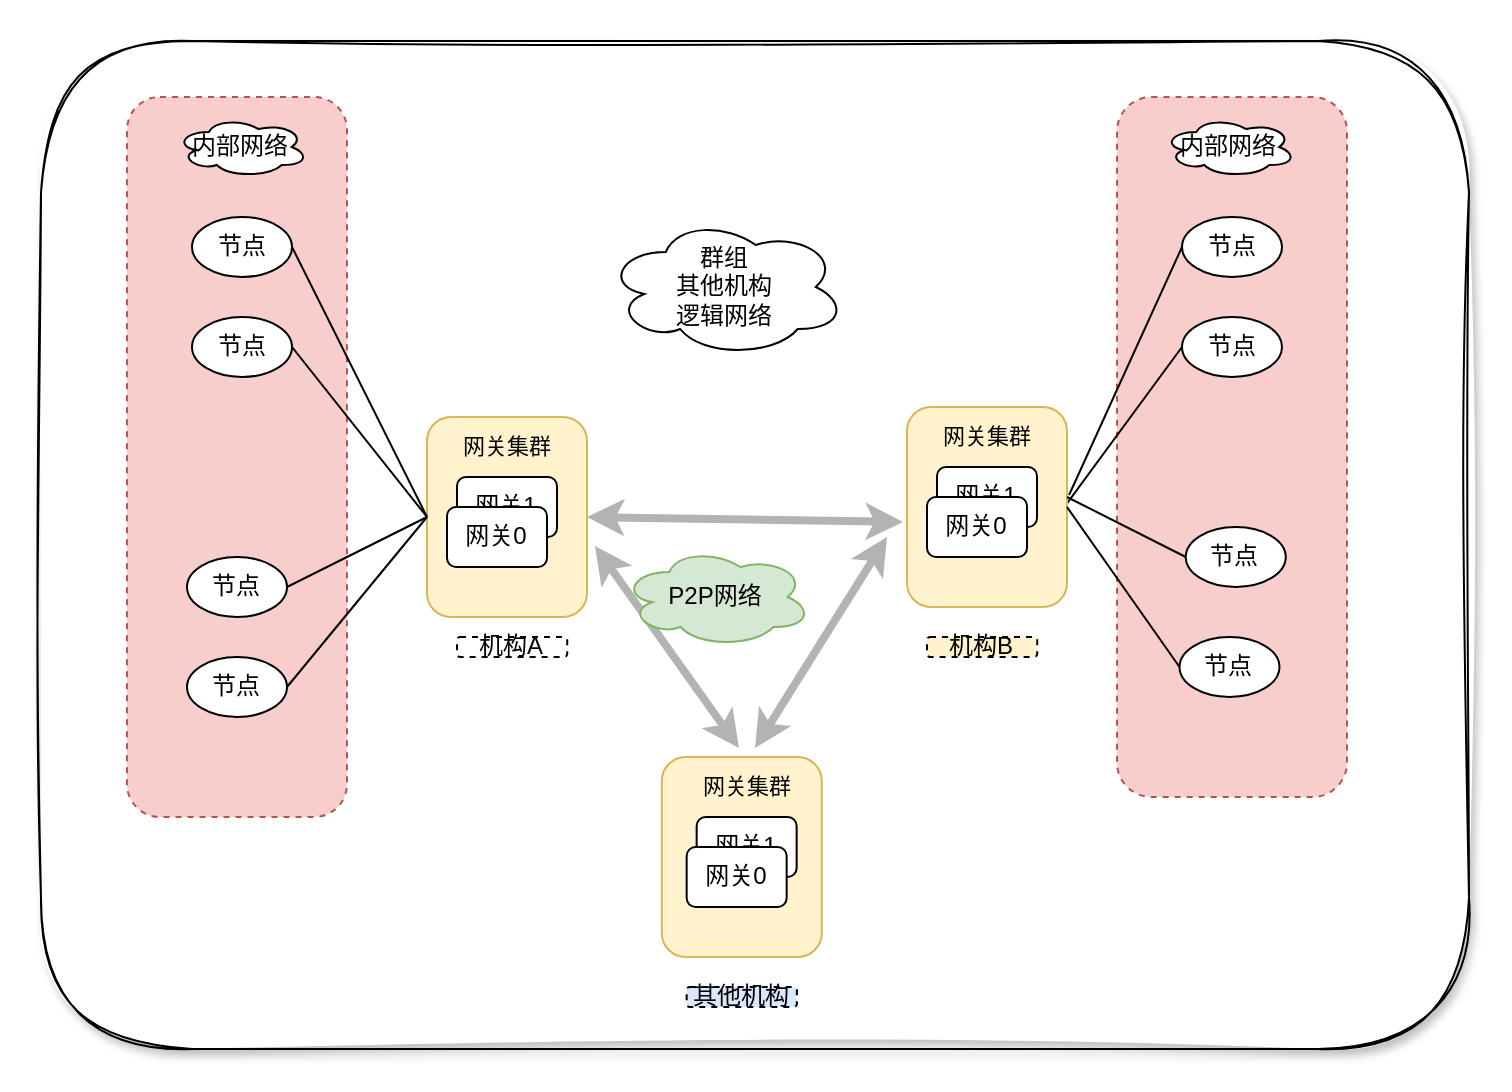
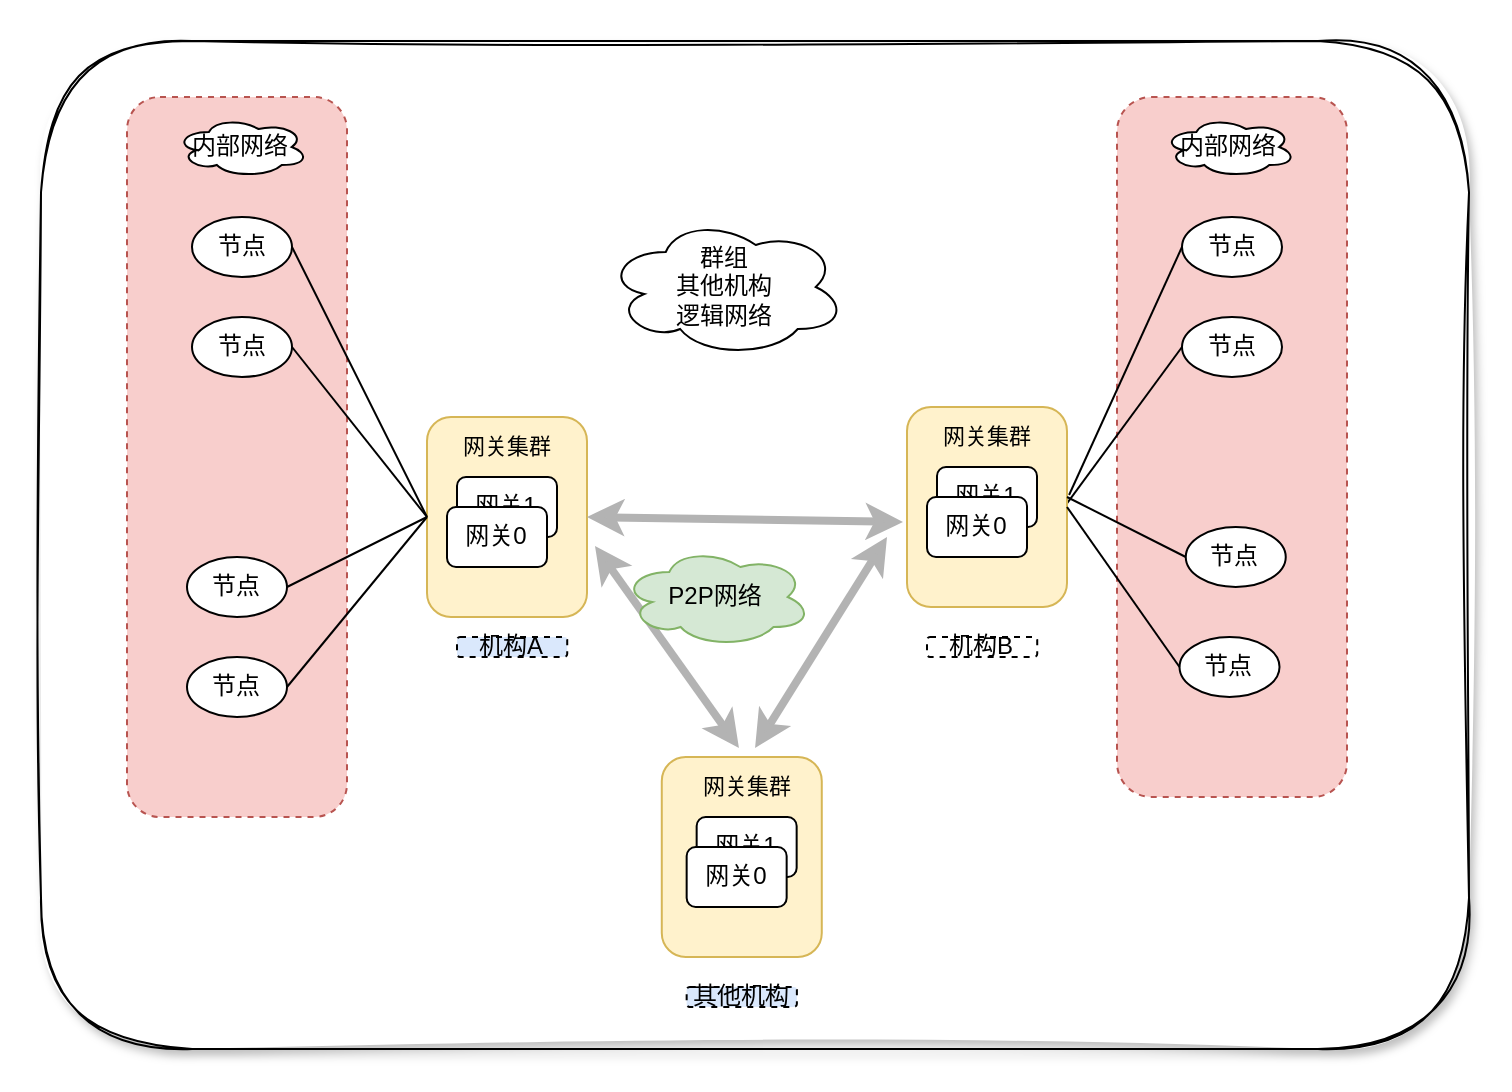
node "机构A": fillcolor #ffffff -> #dae8fc
node "机构B": fillcolor #fff2cc -> #ffffff
